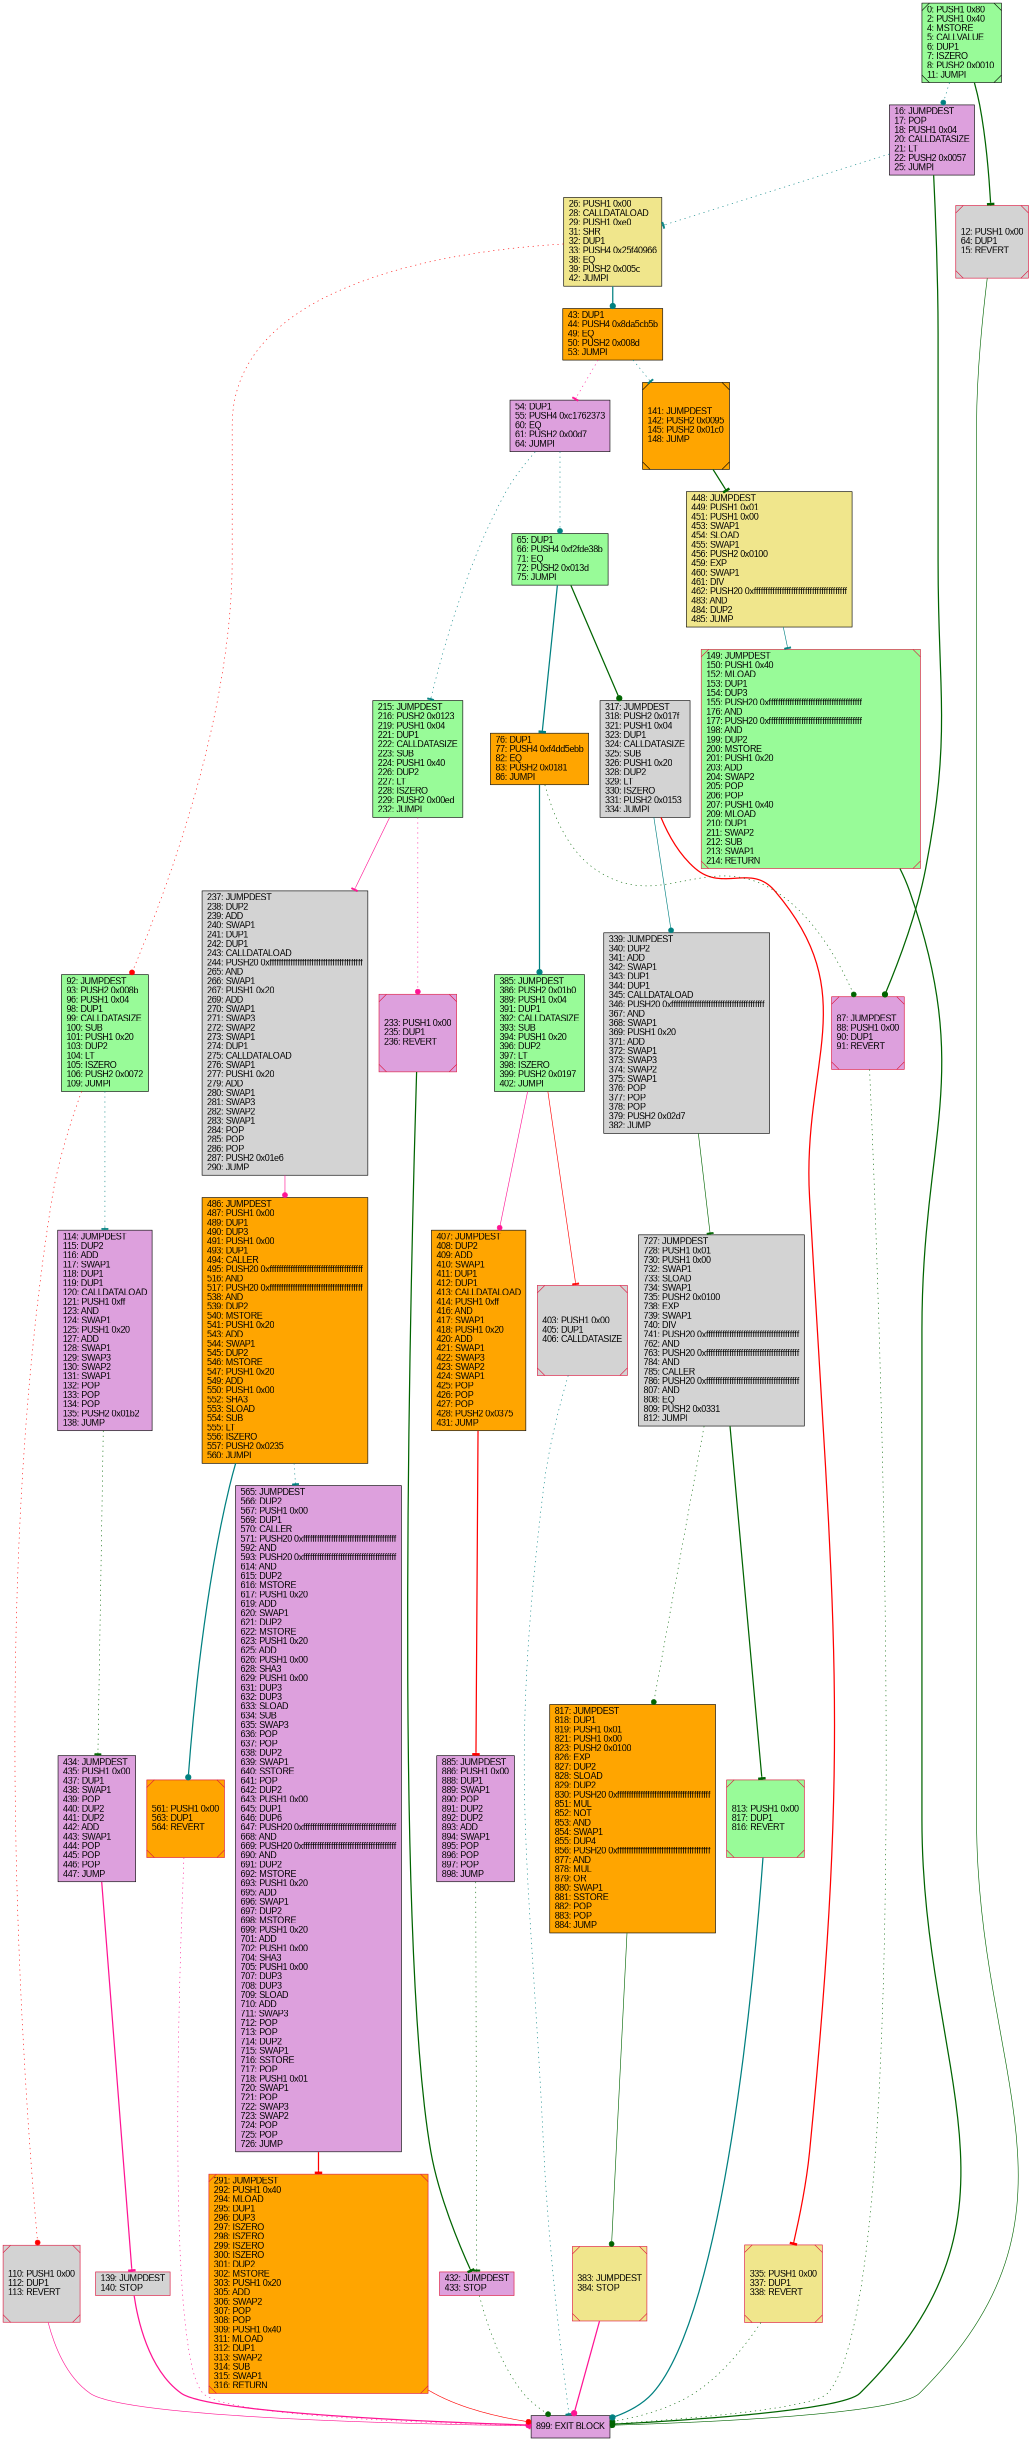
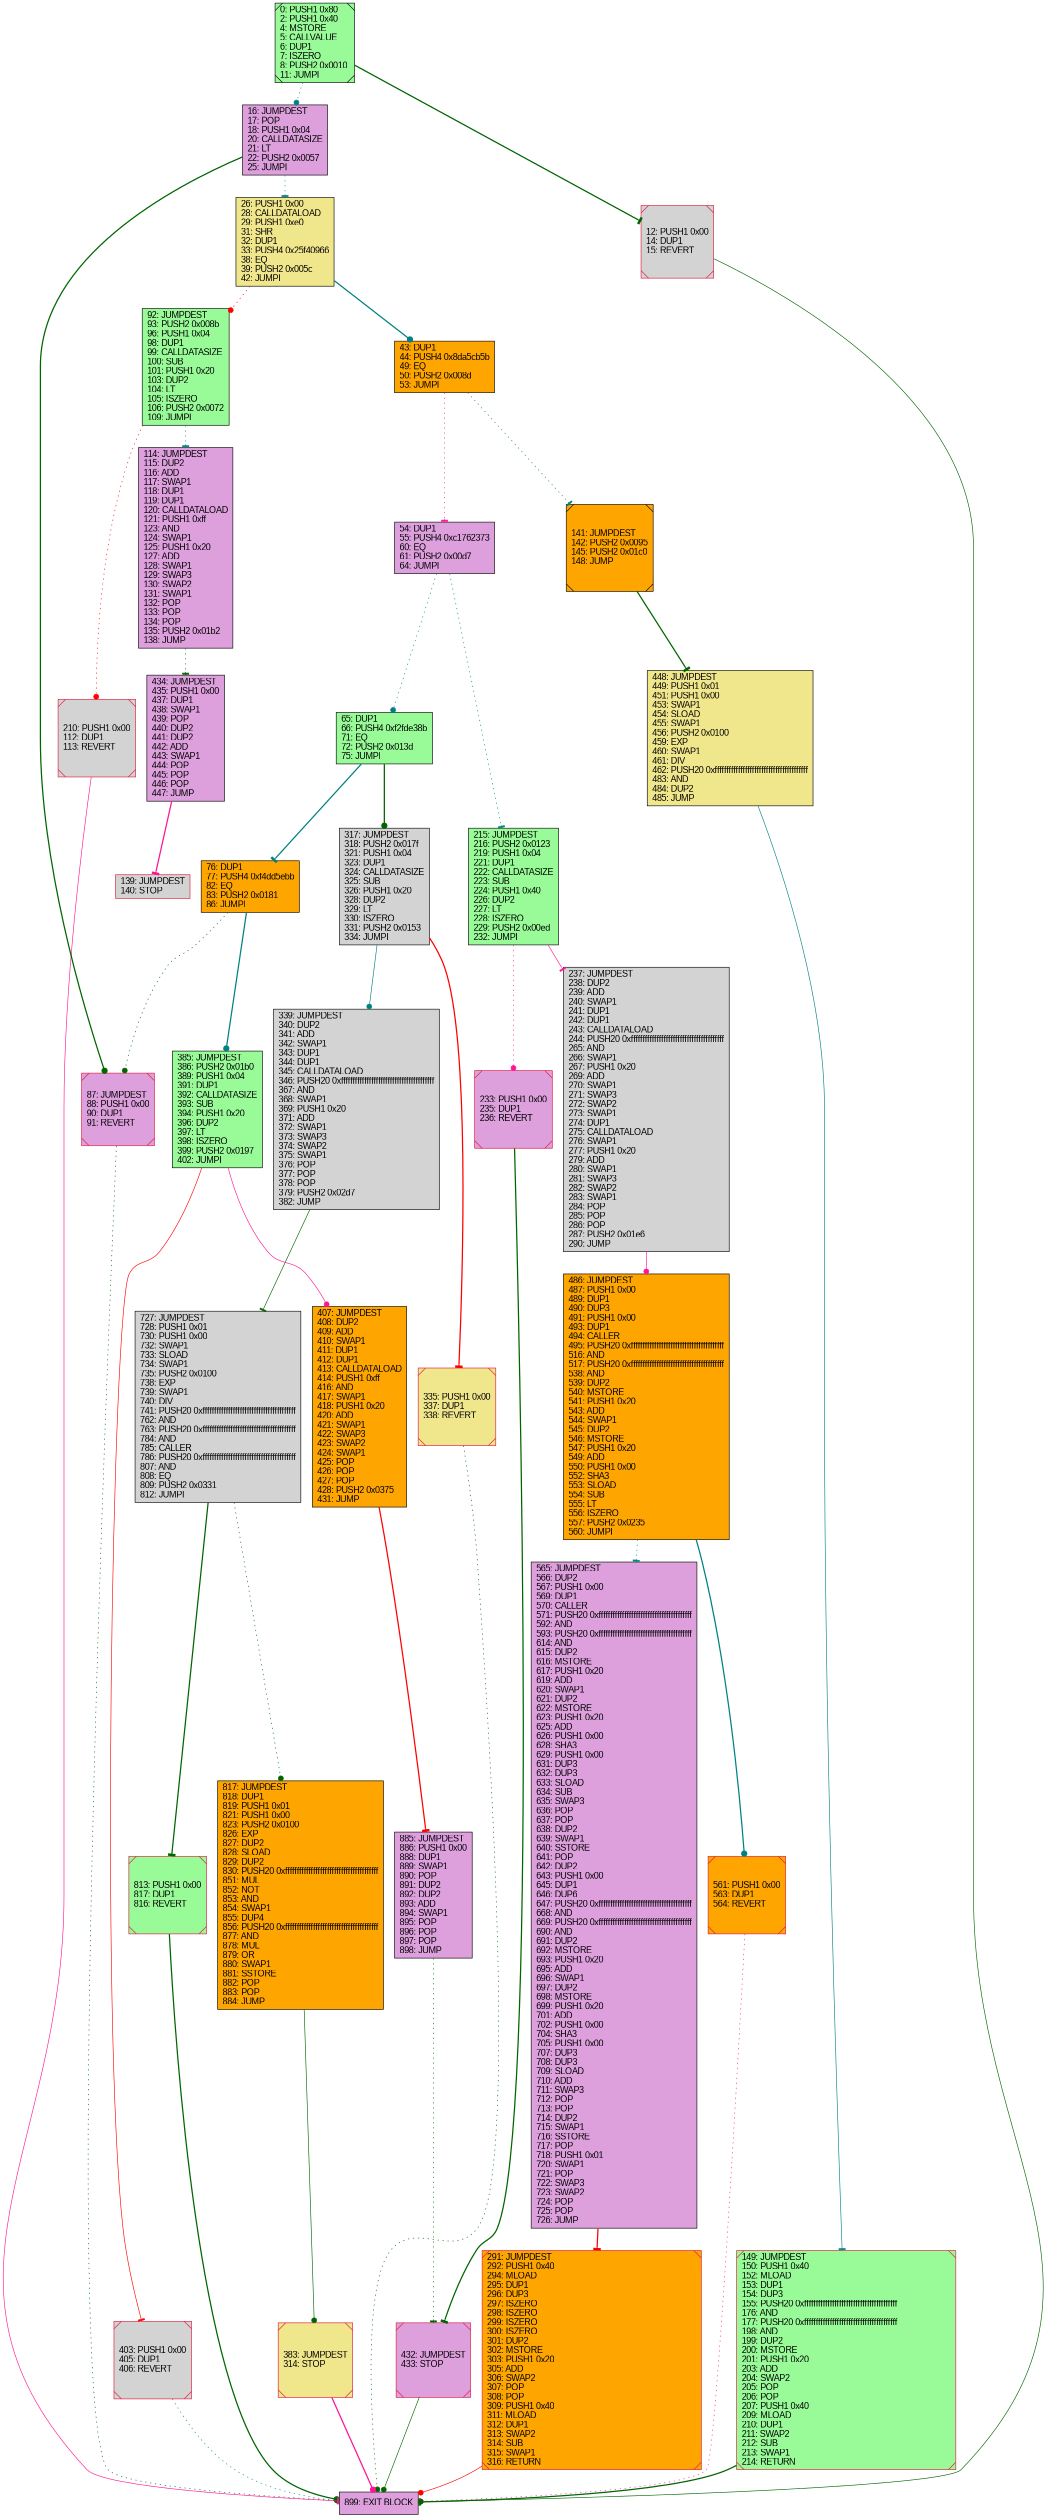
node "12: PUSH1 0x00 64: DUP1 15: REVERT": label "12: PUSH1 0x00 64: DUP1 15: REVERT" -> "12: PUSH1 0x00 14: DUP1 15: REVERT"
node "403: PUSH1 0x00 405: DUP1 406: CALLDATASIZE": label "403: PUSH1 0x00 405: DUP1 406: CALLDATASIZE" -> "403: PUSH1 0x00 405: DUP1 406: REVERT"
edge "813: PUSH1 0x00 817: DUP1 816: REVERT" -> "899: EXIT BLOCK": color teal -> darkgreen
node "110: PUSH1 0x00 112: DUP1 113: REVERT": label "110: PUSH1 0x00 112: DUP1 113: REVERT" -> "210: PUSH1 0x00 112: DUP1 113: REVERT"
node "432: JUMPDEST 433: STOP": shape box -> Msquare
node "383: JUMPDEST 384: STOP": label "383: JUMPDEST 384: STOP" -> "383: JUMPDEST 314: STOP"
edge "432: JUMPDEST 433: STOP" -> "899: EXIT BLOCK": style dotted -> solid
edge "139: JUMPDEST 140: STOP" -> "899: EXIT BLOCK": removed
